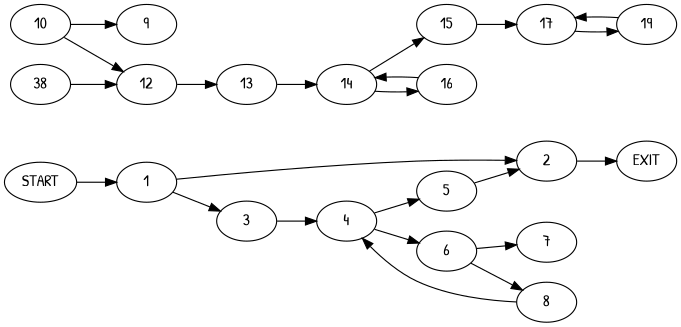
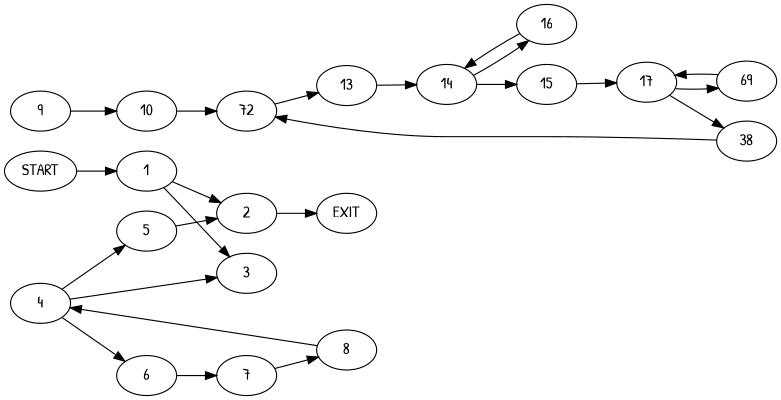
edge "10" -> "9": reversed
node "19": label "19" -> "69"
node "12": label "12" -> "72"
edge "17" -> "38": added
edge "3" -> "4": reversed
edge "6" -> "8": now "7" -> "8"
